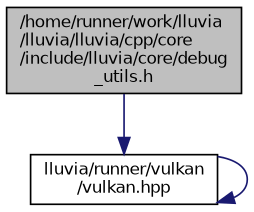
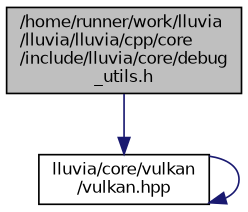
node "lluvia/runner/vulkan /vulkan.hpp": label "lluvia/runner/vulkan /vulkan.hpp" -> "lluvia/core/vulkan /vulkan.hpp"
